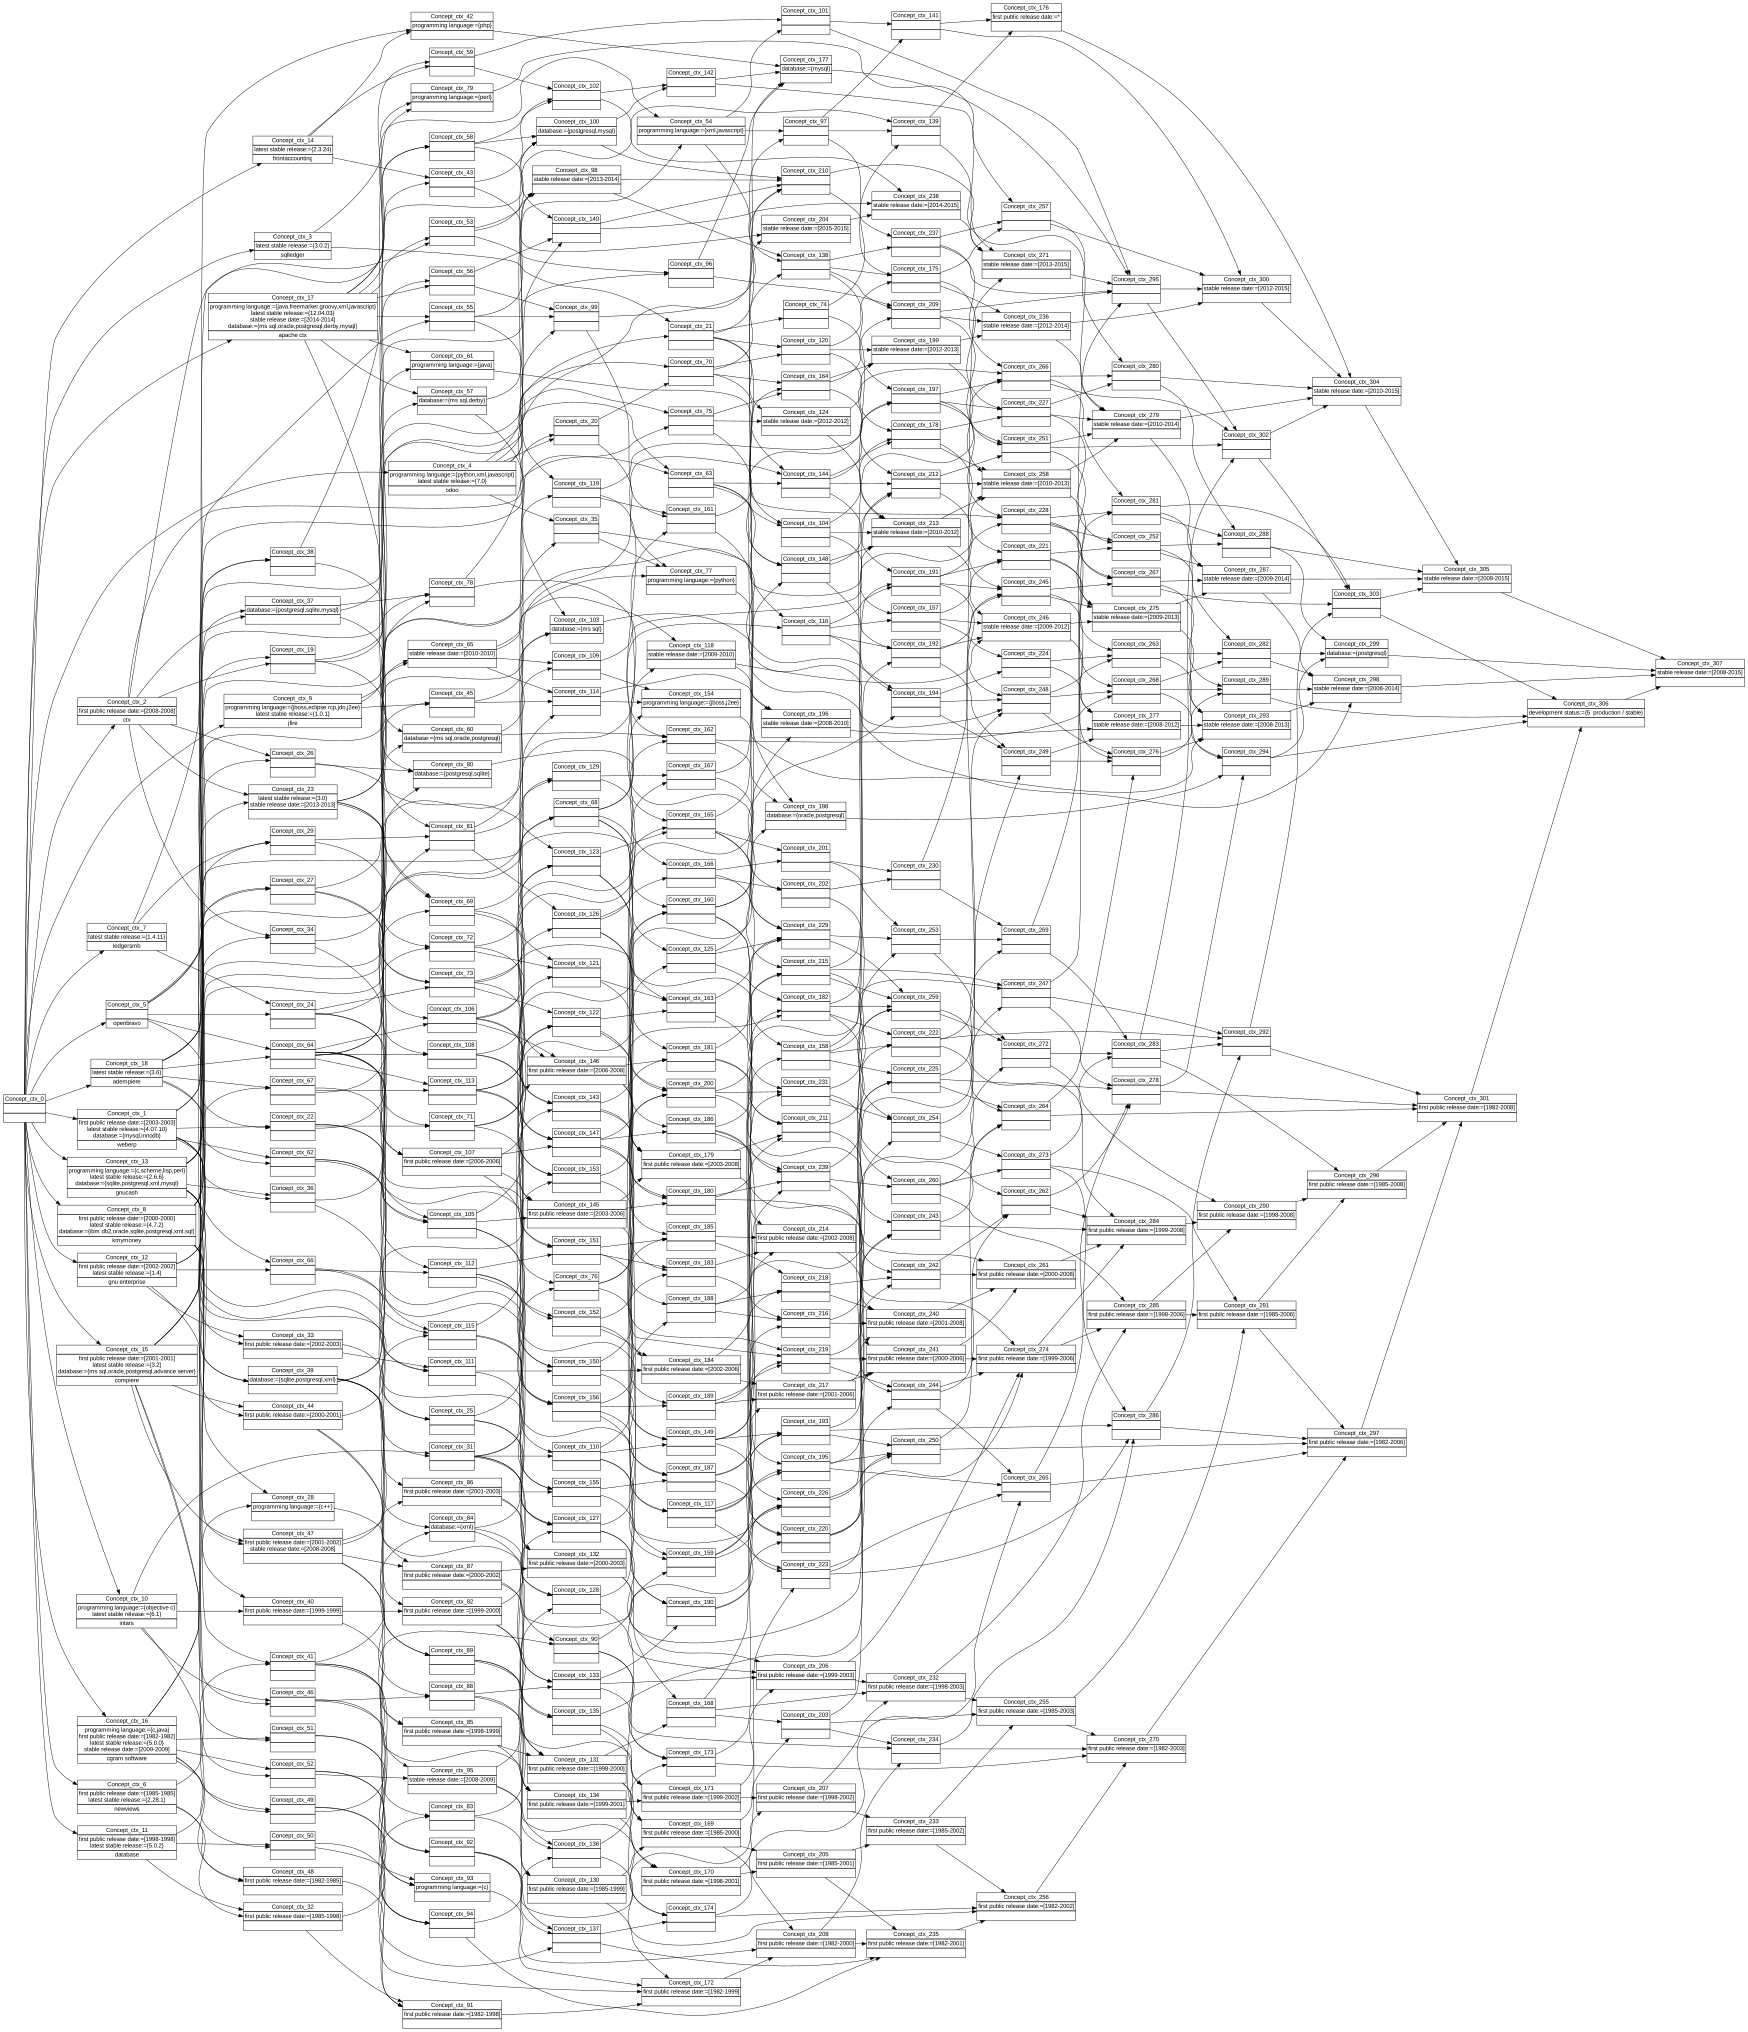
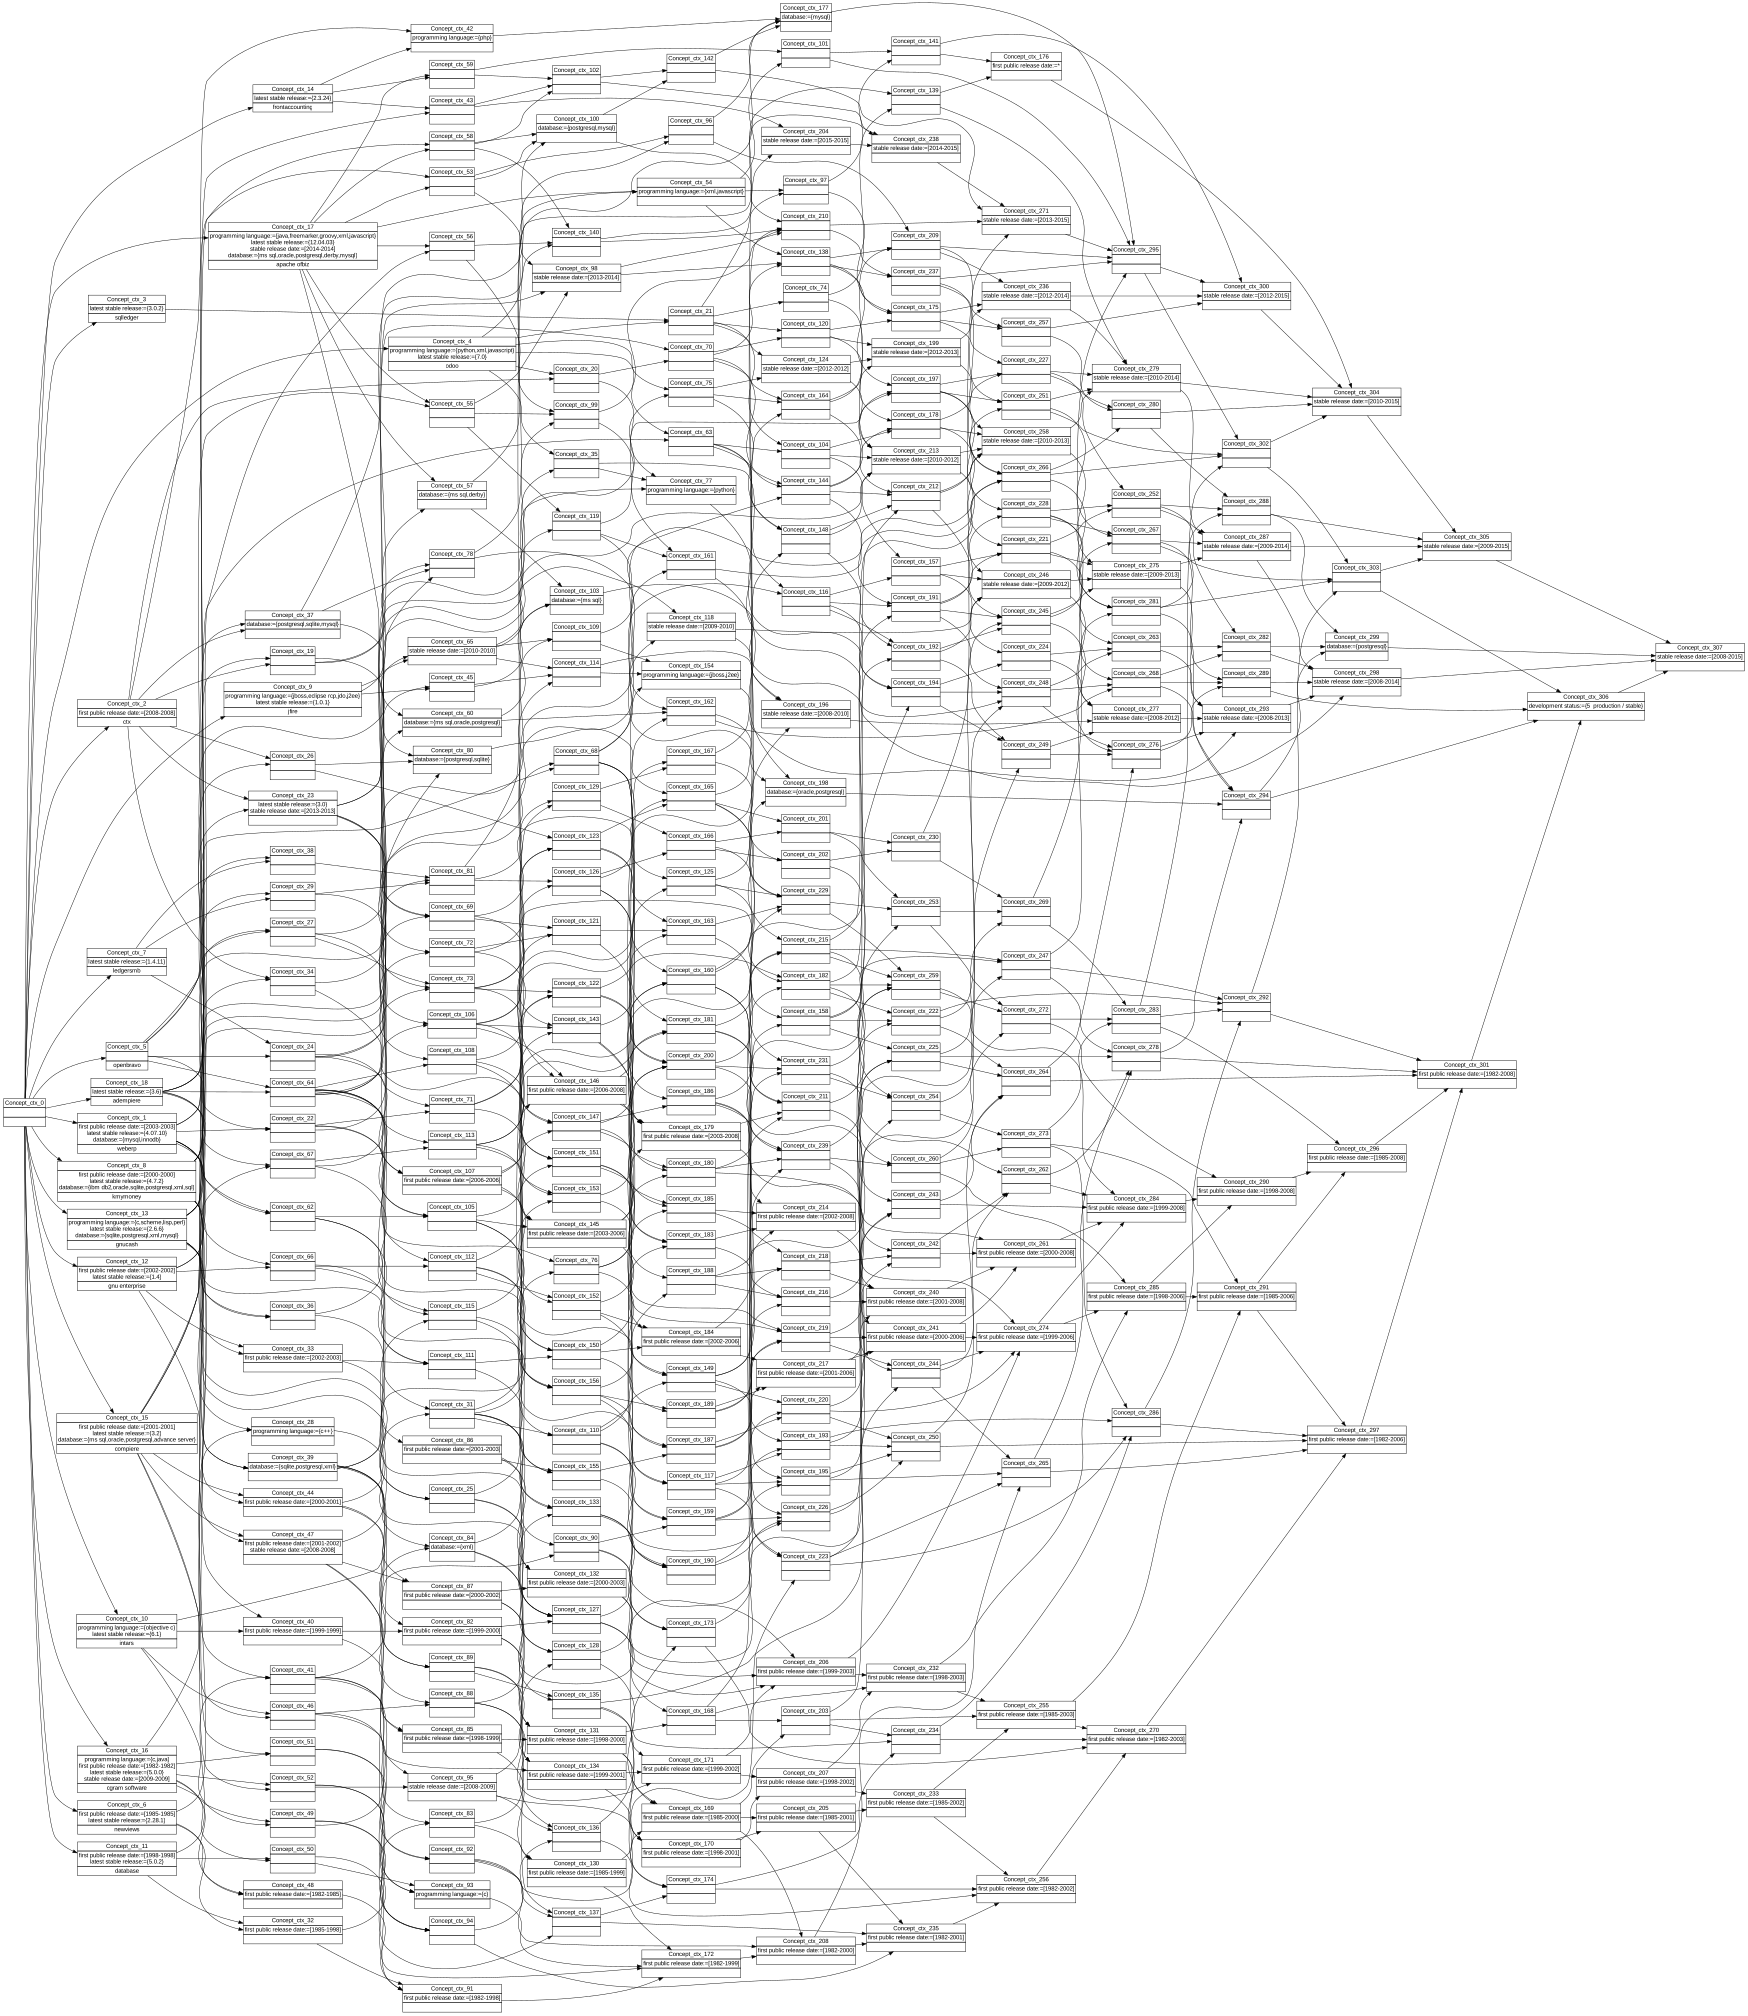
node "Concept_ctx_79": removed
edge "Concept_ctx_97" -> "Concept_ctx_139": removed
node "Concept_ctx_17": text "apache ctx" -> "apache ofbiz"
node "Concept_ctx_61": removed
edge "Concept_ctx_47" -> "Concept_ctx_86": removed
